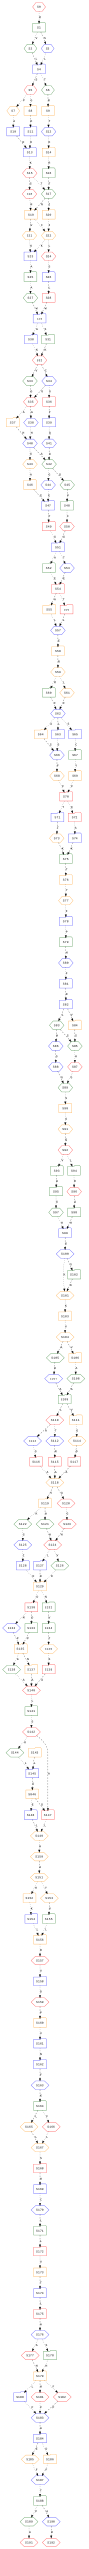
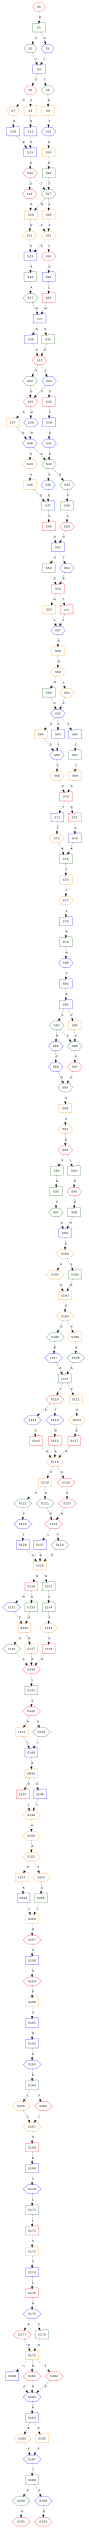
node "S100": color blue -> darkorange
edge "S102" -> "S101": now "S102" -> "S103"
edge "S142" -> "S147": now "S142" -> "S143"
